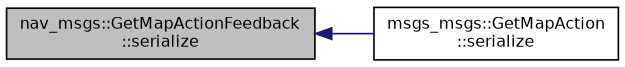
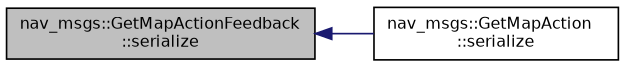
node "msgs_msgs::GetMapAction ::serialize": label "msgs_msgs::GetMapAction ::serialize" -> "nav_msgs::GetMapAction ::serialize"
